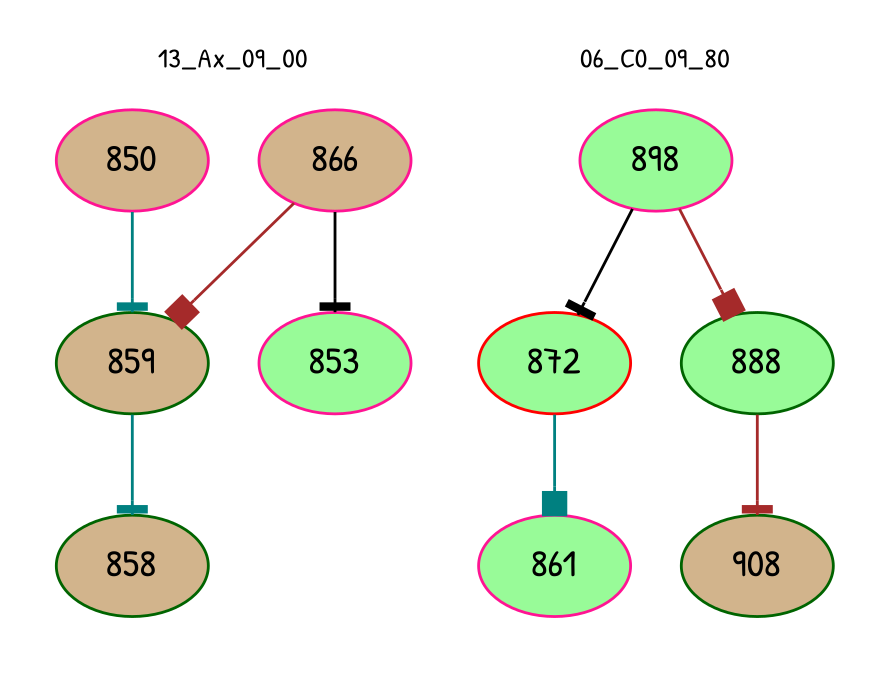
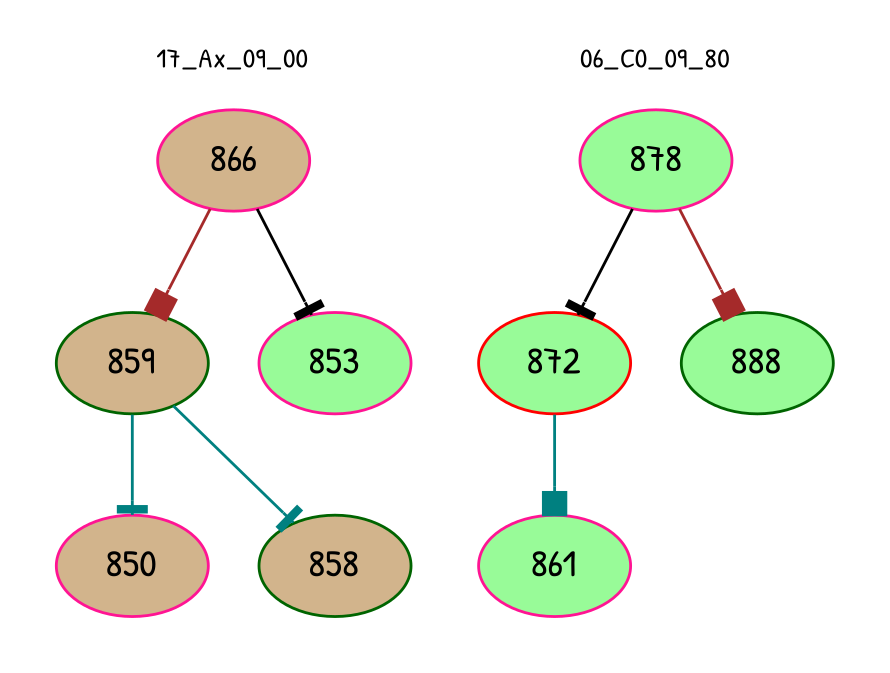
cluster "13_Ax_09_00": label "13_Ax_09_00" -> "17_Ax_09_00"
node "898": label "898" -> "878"
edge "850" -> "859": reversed
node "908": removed
